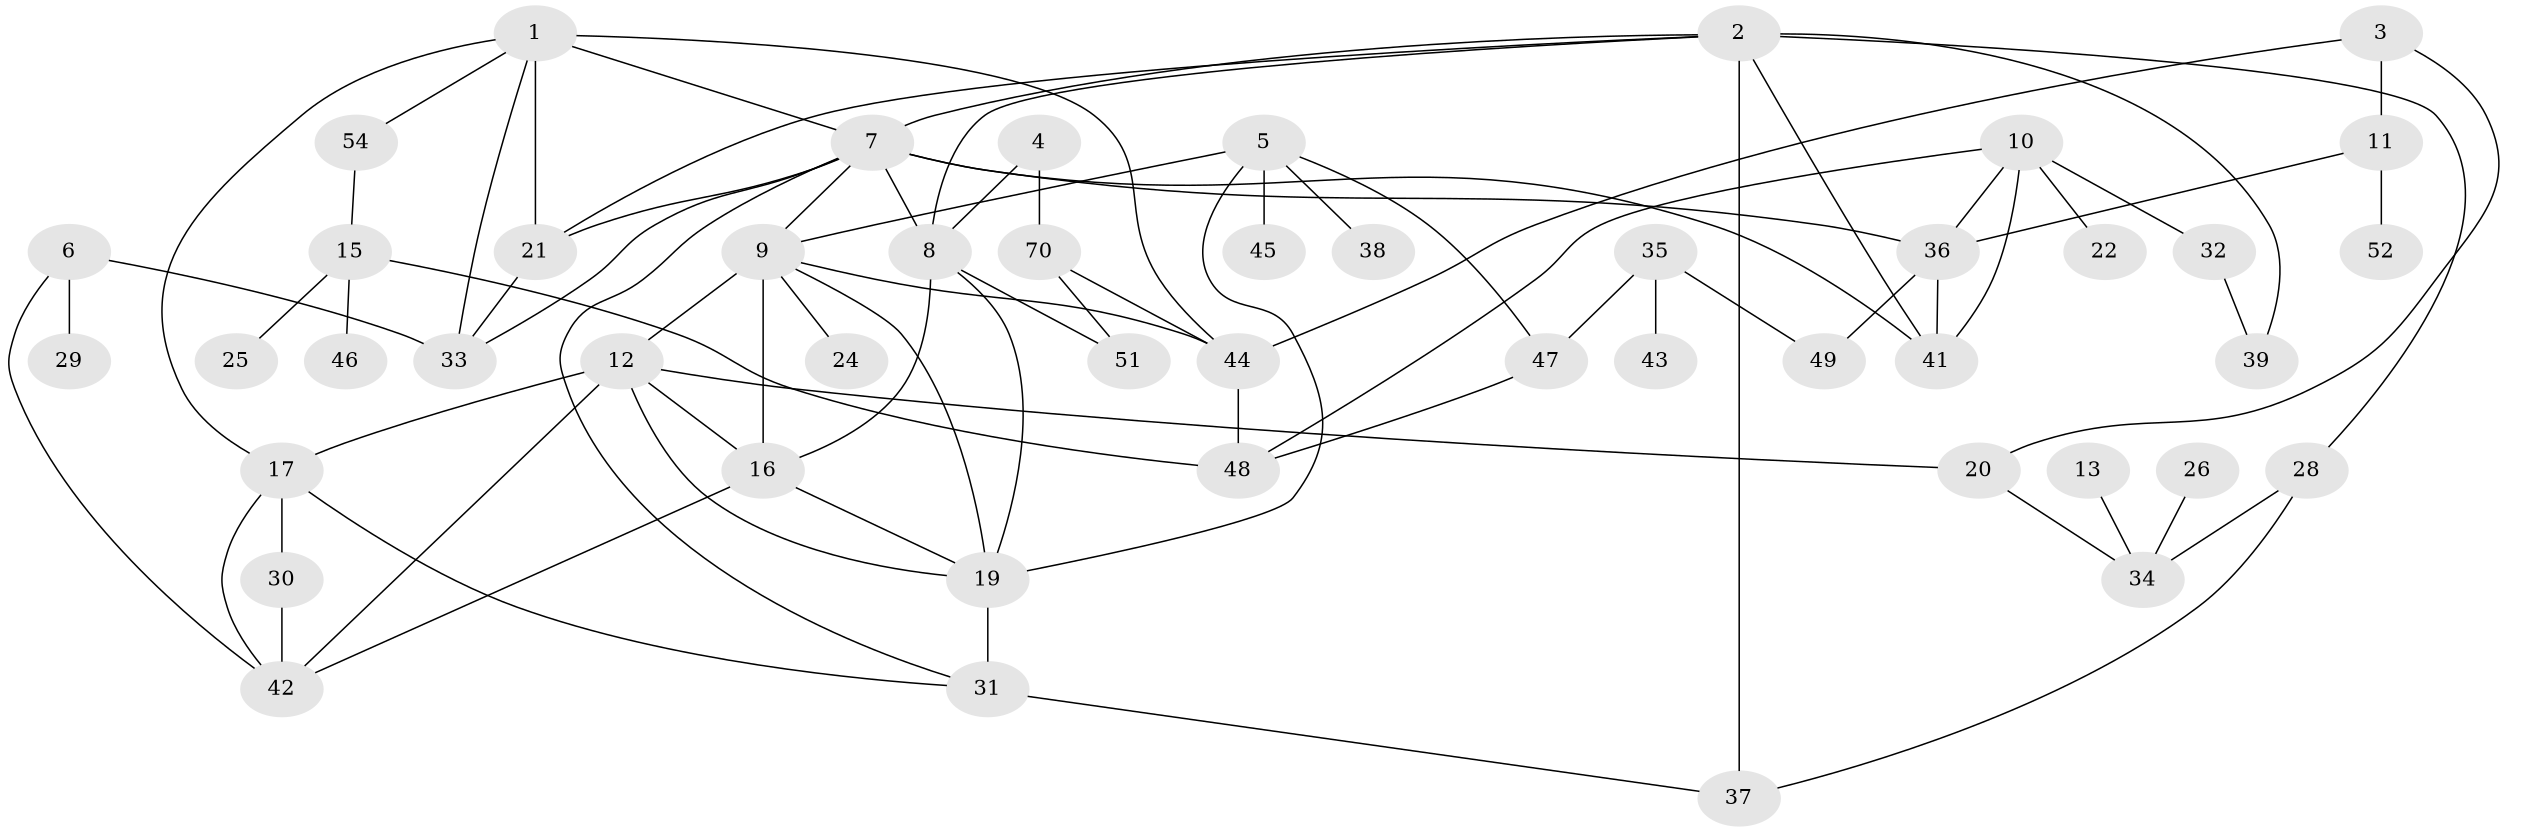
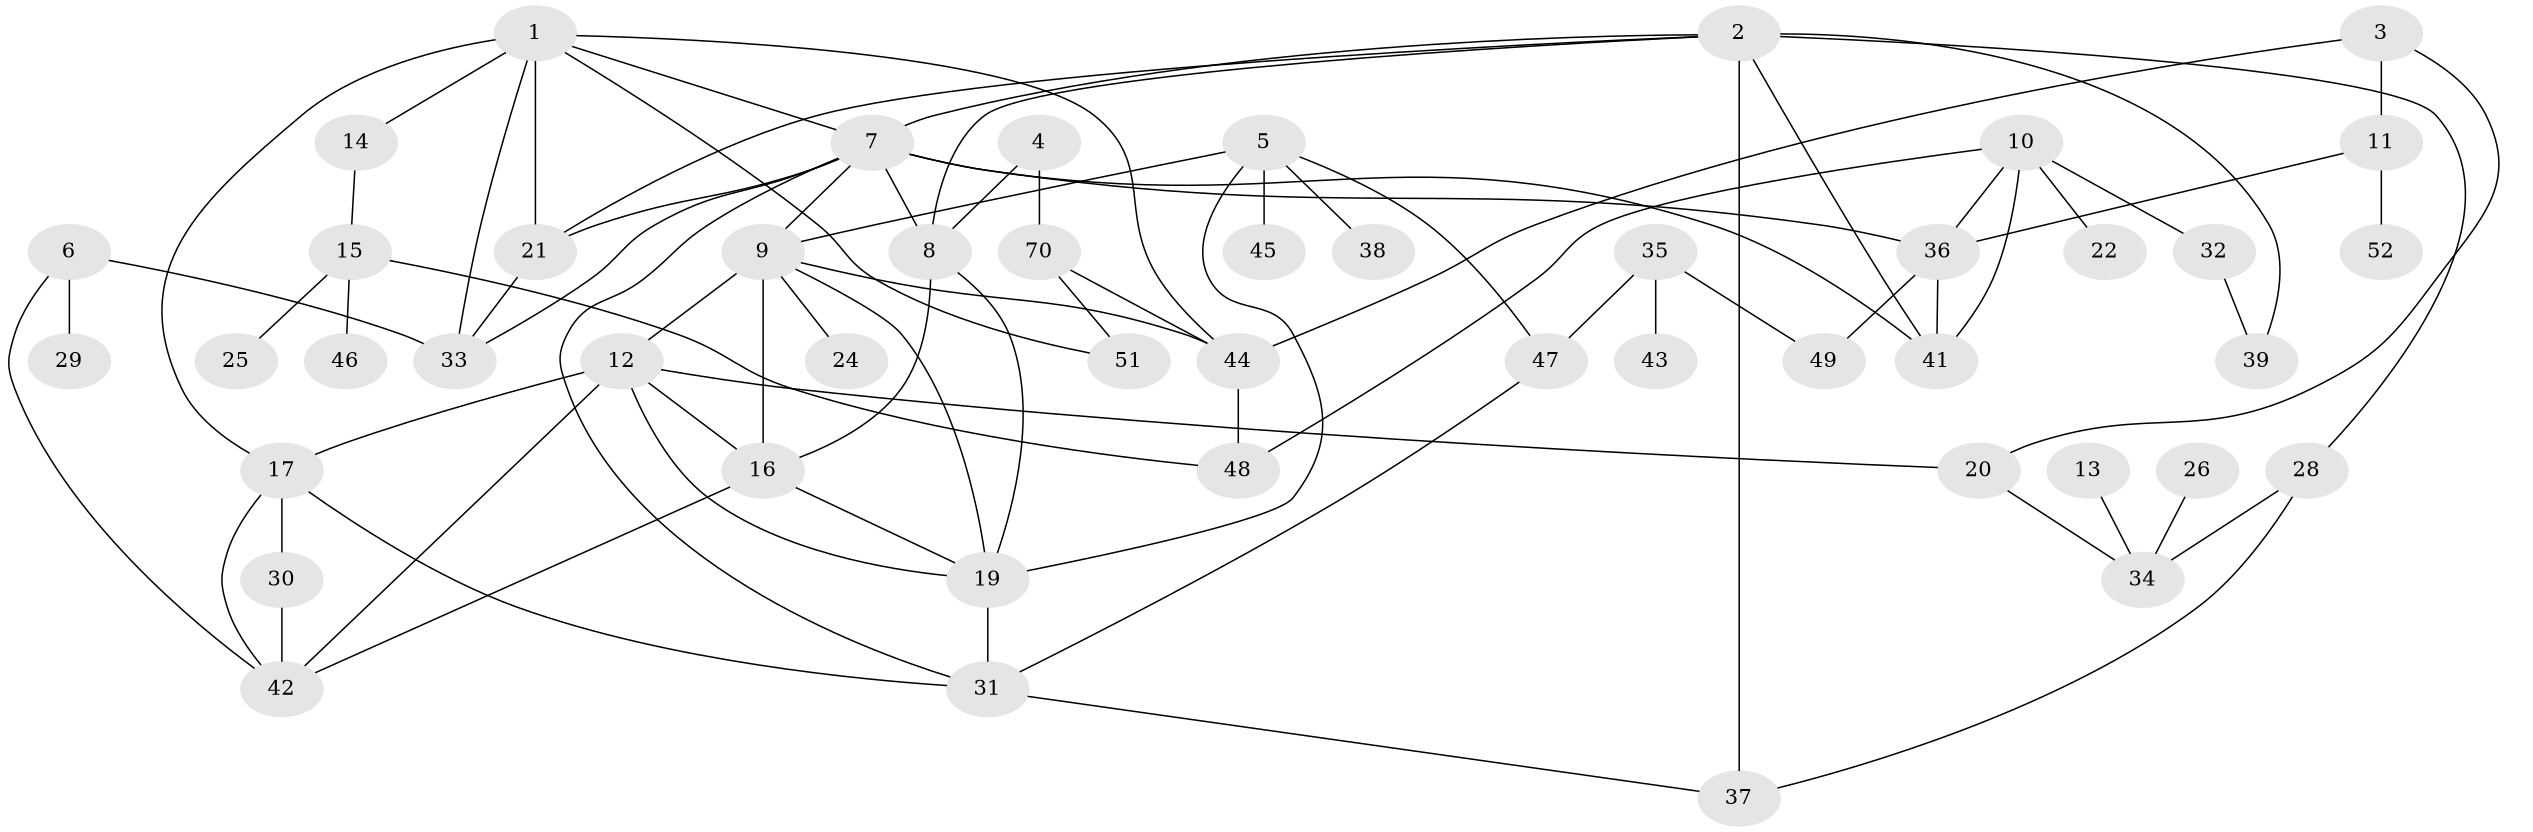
node "54": label "54" -> "14"
edge "8" -- "51": now "1" -- "51"
edge "47" -- "48": now "47" -- "31"
